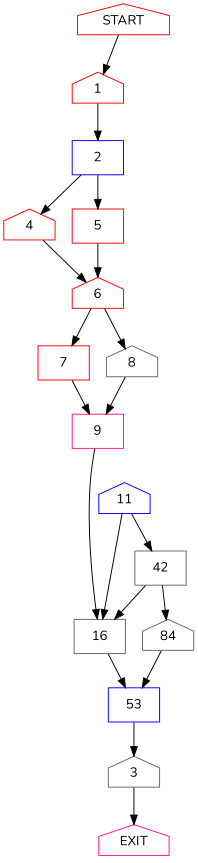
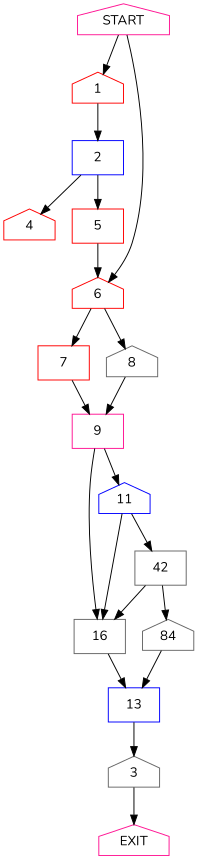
node "START": color red -> deeppink
edge "4" -> "6": now "START" -> "6"
edge "9" -> "11": added
node "53": label "53" -> "13"
